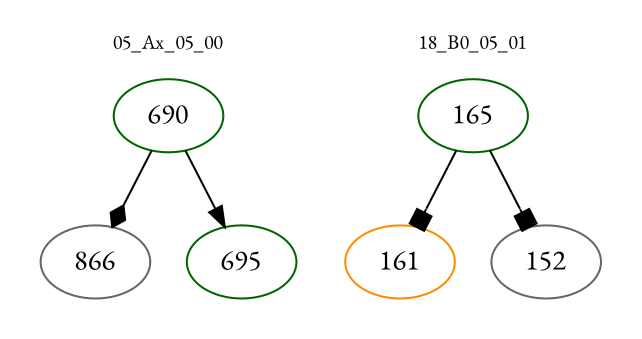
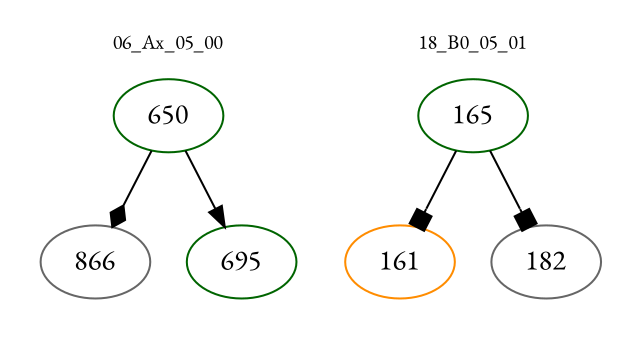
cluster "05_Ax_05_00": label "05_Ax_05_00" -> "06_Ax_05_00"
node "690": label "690" -> "650"
node "152": label "152" -> "182"
